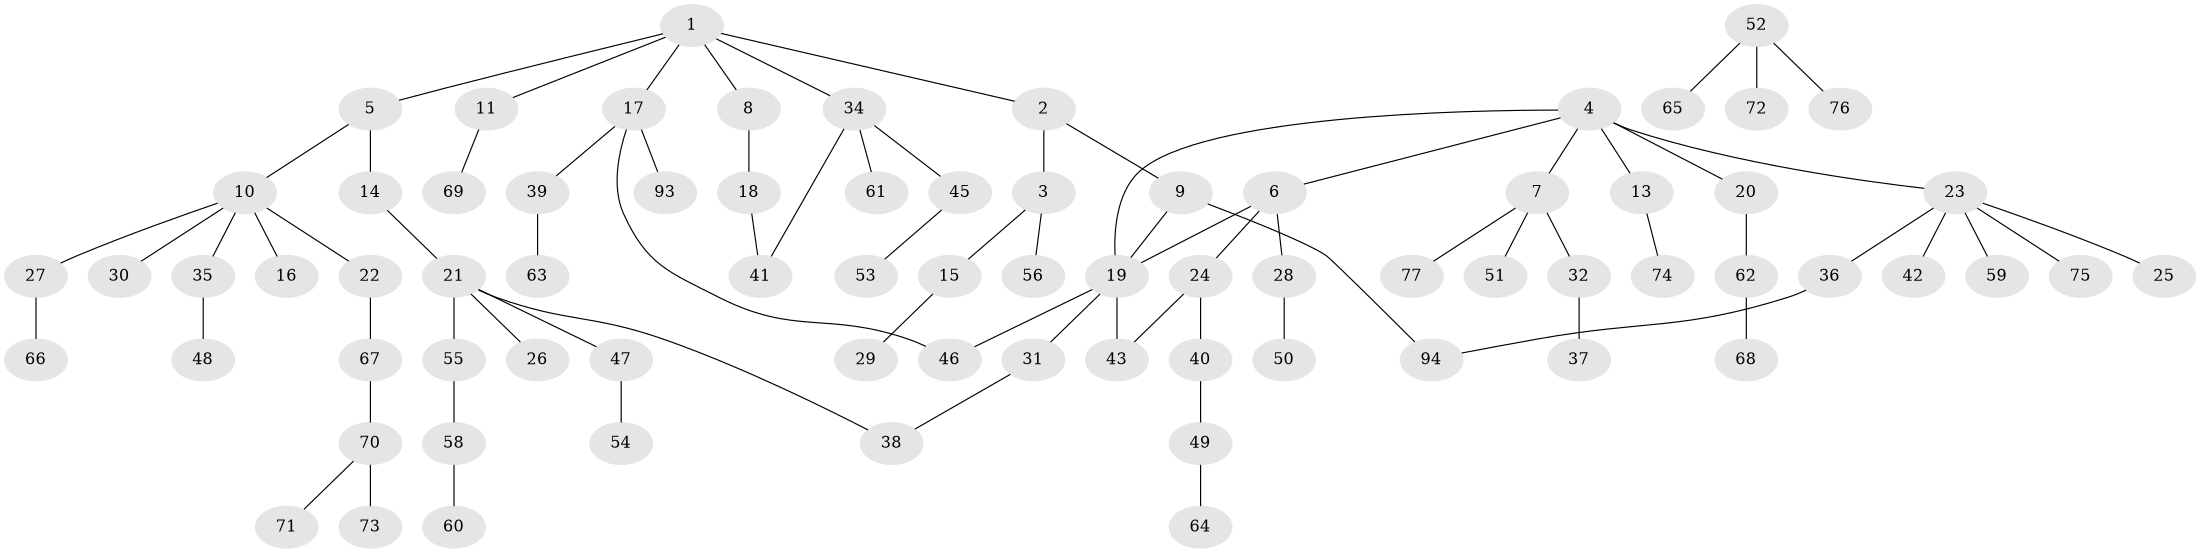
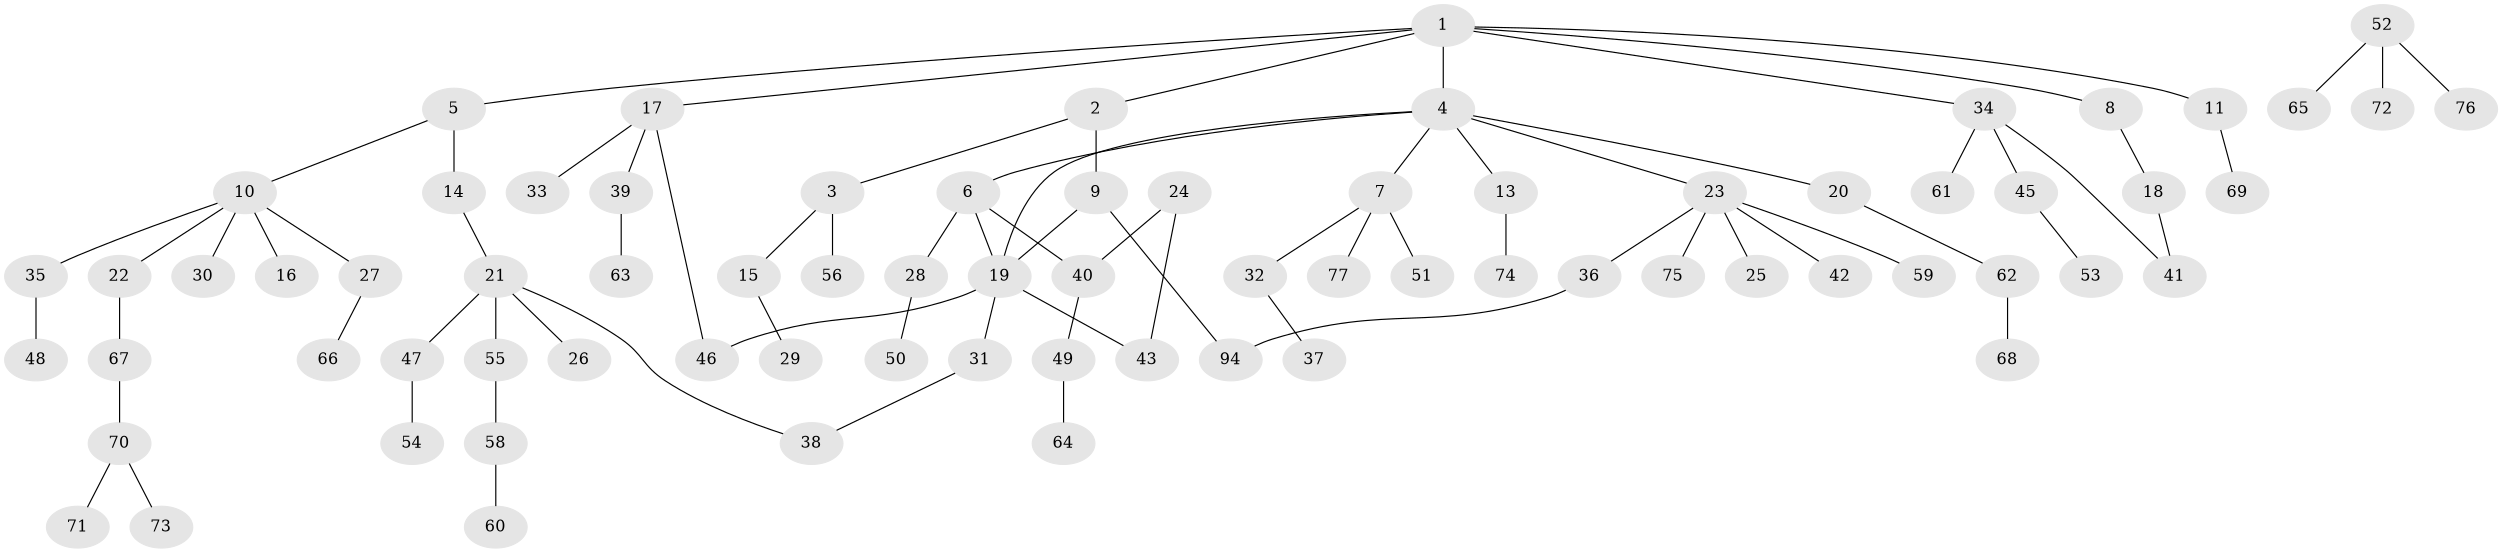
edge "1" -- "4": added
node "93": label "93" -> "33"
edge "6" -- "24": now "6" -- "40"
